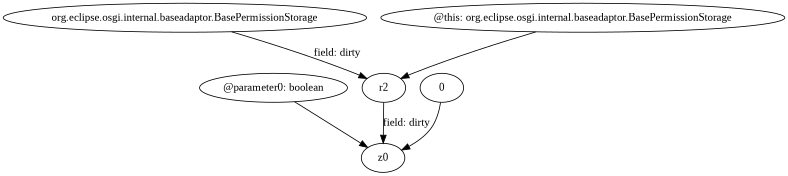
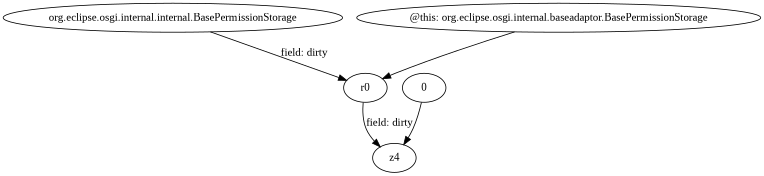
node "org.eclipse.osgi.internal.baseadaptor.BasePermissionStorage": label "org.eclipse.osgi.internal.baseadaptor.BasePermissionStorage" -> "org.eclipse.osgi.internal.internal.BasePermissionStorage"
node "@parameter0: boolean": removed
node "r2": label "r2" -> "r0"
node "z0": label "z0" -> "z4"
